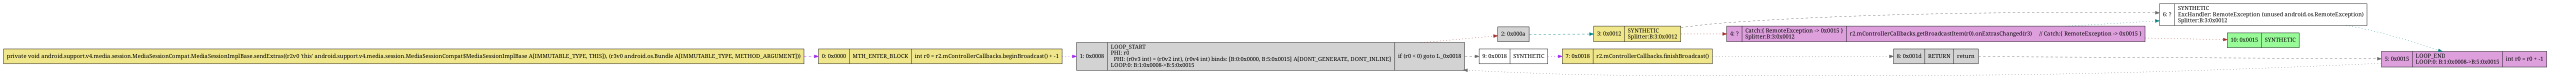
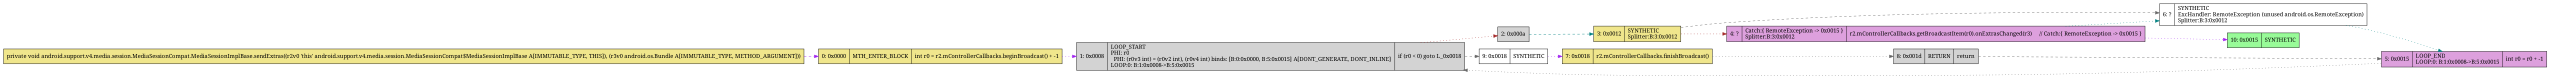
edge "4: ?" -> "10: 0x0015": color brown -> purple
